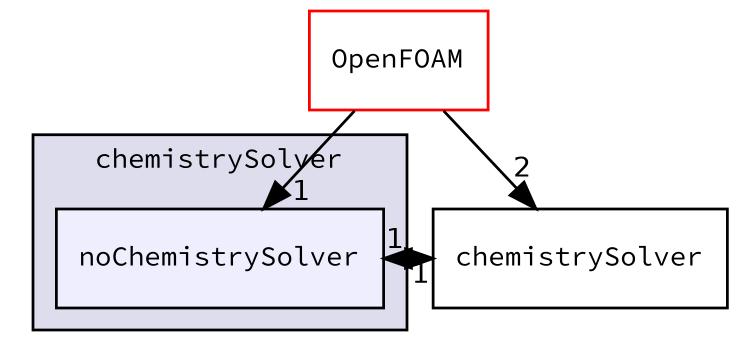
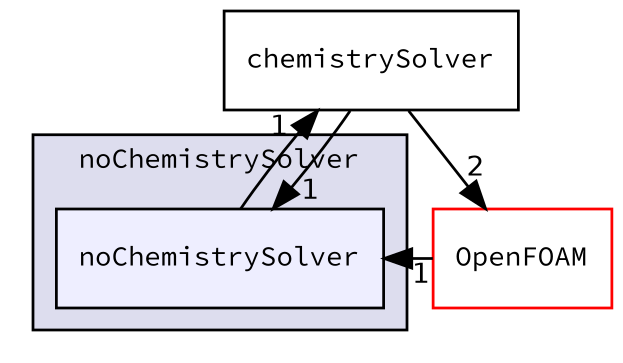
edge "OpenFOAM" -> "chemistrySolver": reversed
cluster "chemistrySolver": label "chemistrySolver" -> "noChemistrySolver"
